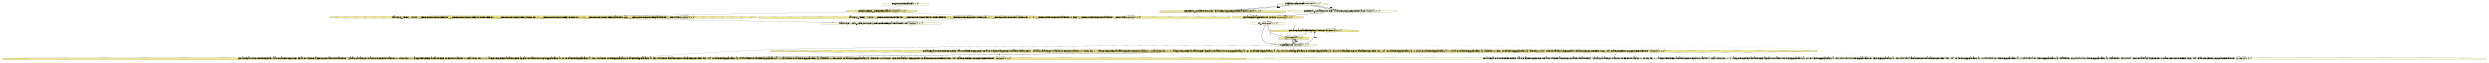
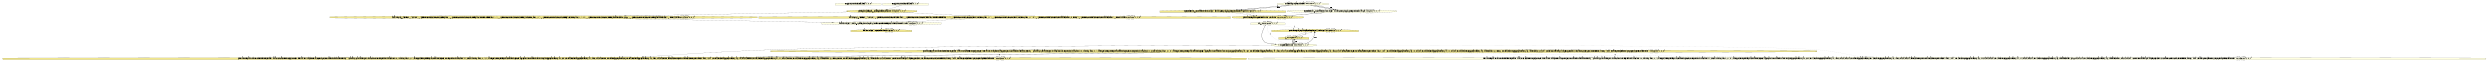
node "testApproxCountDistinctHllSketch['1', '0', '0']": added
node "final List<Object((> expectedResults@@@6@@@['1', '1', '1']": added
edge "int i = 0@@@18@@@['1', '1', '1']" -> "i++@@@20@@@['1', '1', '1']": removed, label "i"
edge "i < expectedResults.size()@@@19@@@['1', '1', '1']" -> "i++@@@20@@@['1', '1', '1']": label "false" -> "true"
